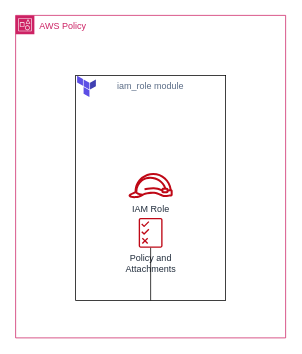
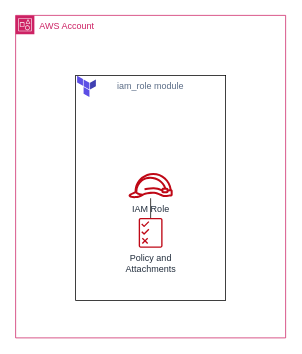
node "AWS Policy": label "AWS Policy" -> "AWS Account"
edge "iam_role module" -- "Policy and Attachments": now "IAM Role" -- "Policy and Attachments"
